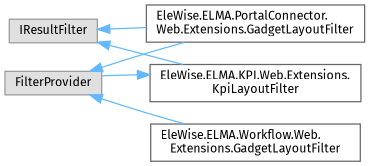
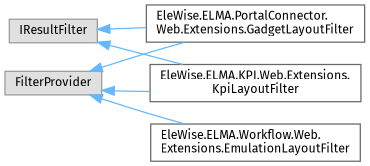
edge "FilterProvider" -> "EleWise.ELMA.KPI.Web.Extensions. KpiLayoutFilter": reversed
node "EleWise.ELMA.Workflow.Web. Extensions.GadgetLayoutFilter": label "EleWise.ELMA.Workflow.Web. Extensions.GadgetLayoutFilter" -> "EleWise.ELMA.Workflow.Web. Extensions.EmulationLayoutFilter"
